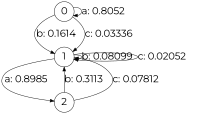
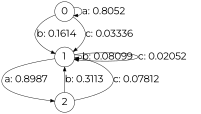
edge "1" -> "2": label "a: 0.8985   " -> "a: 0.8987   "
